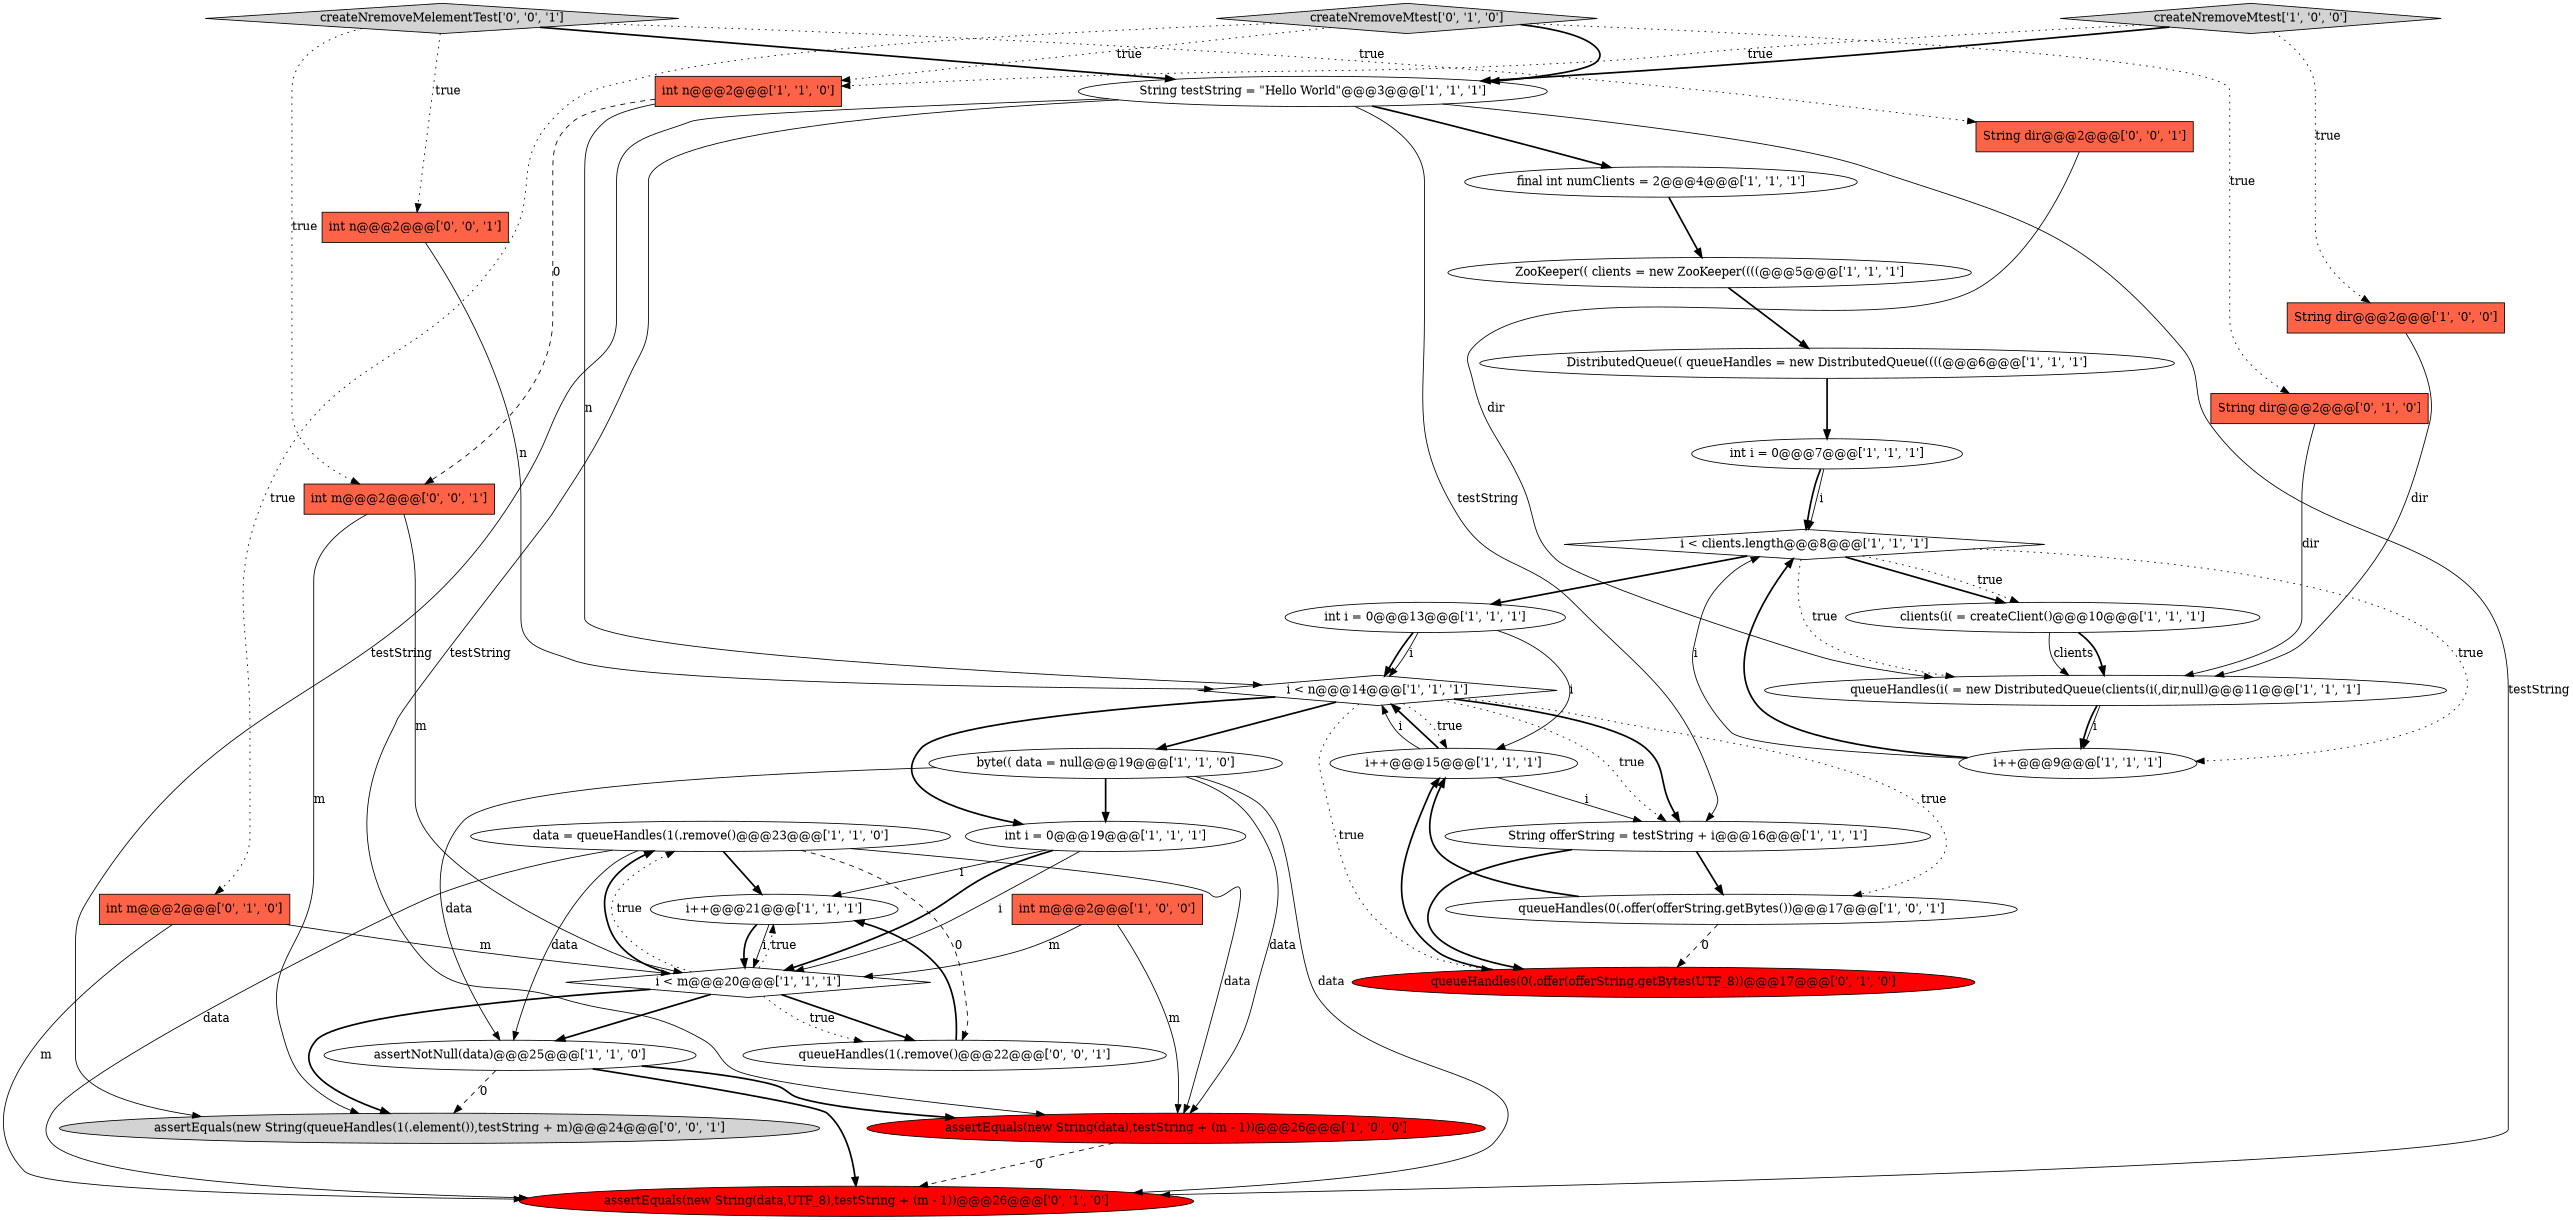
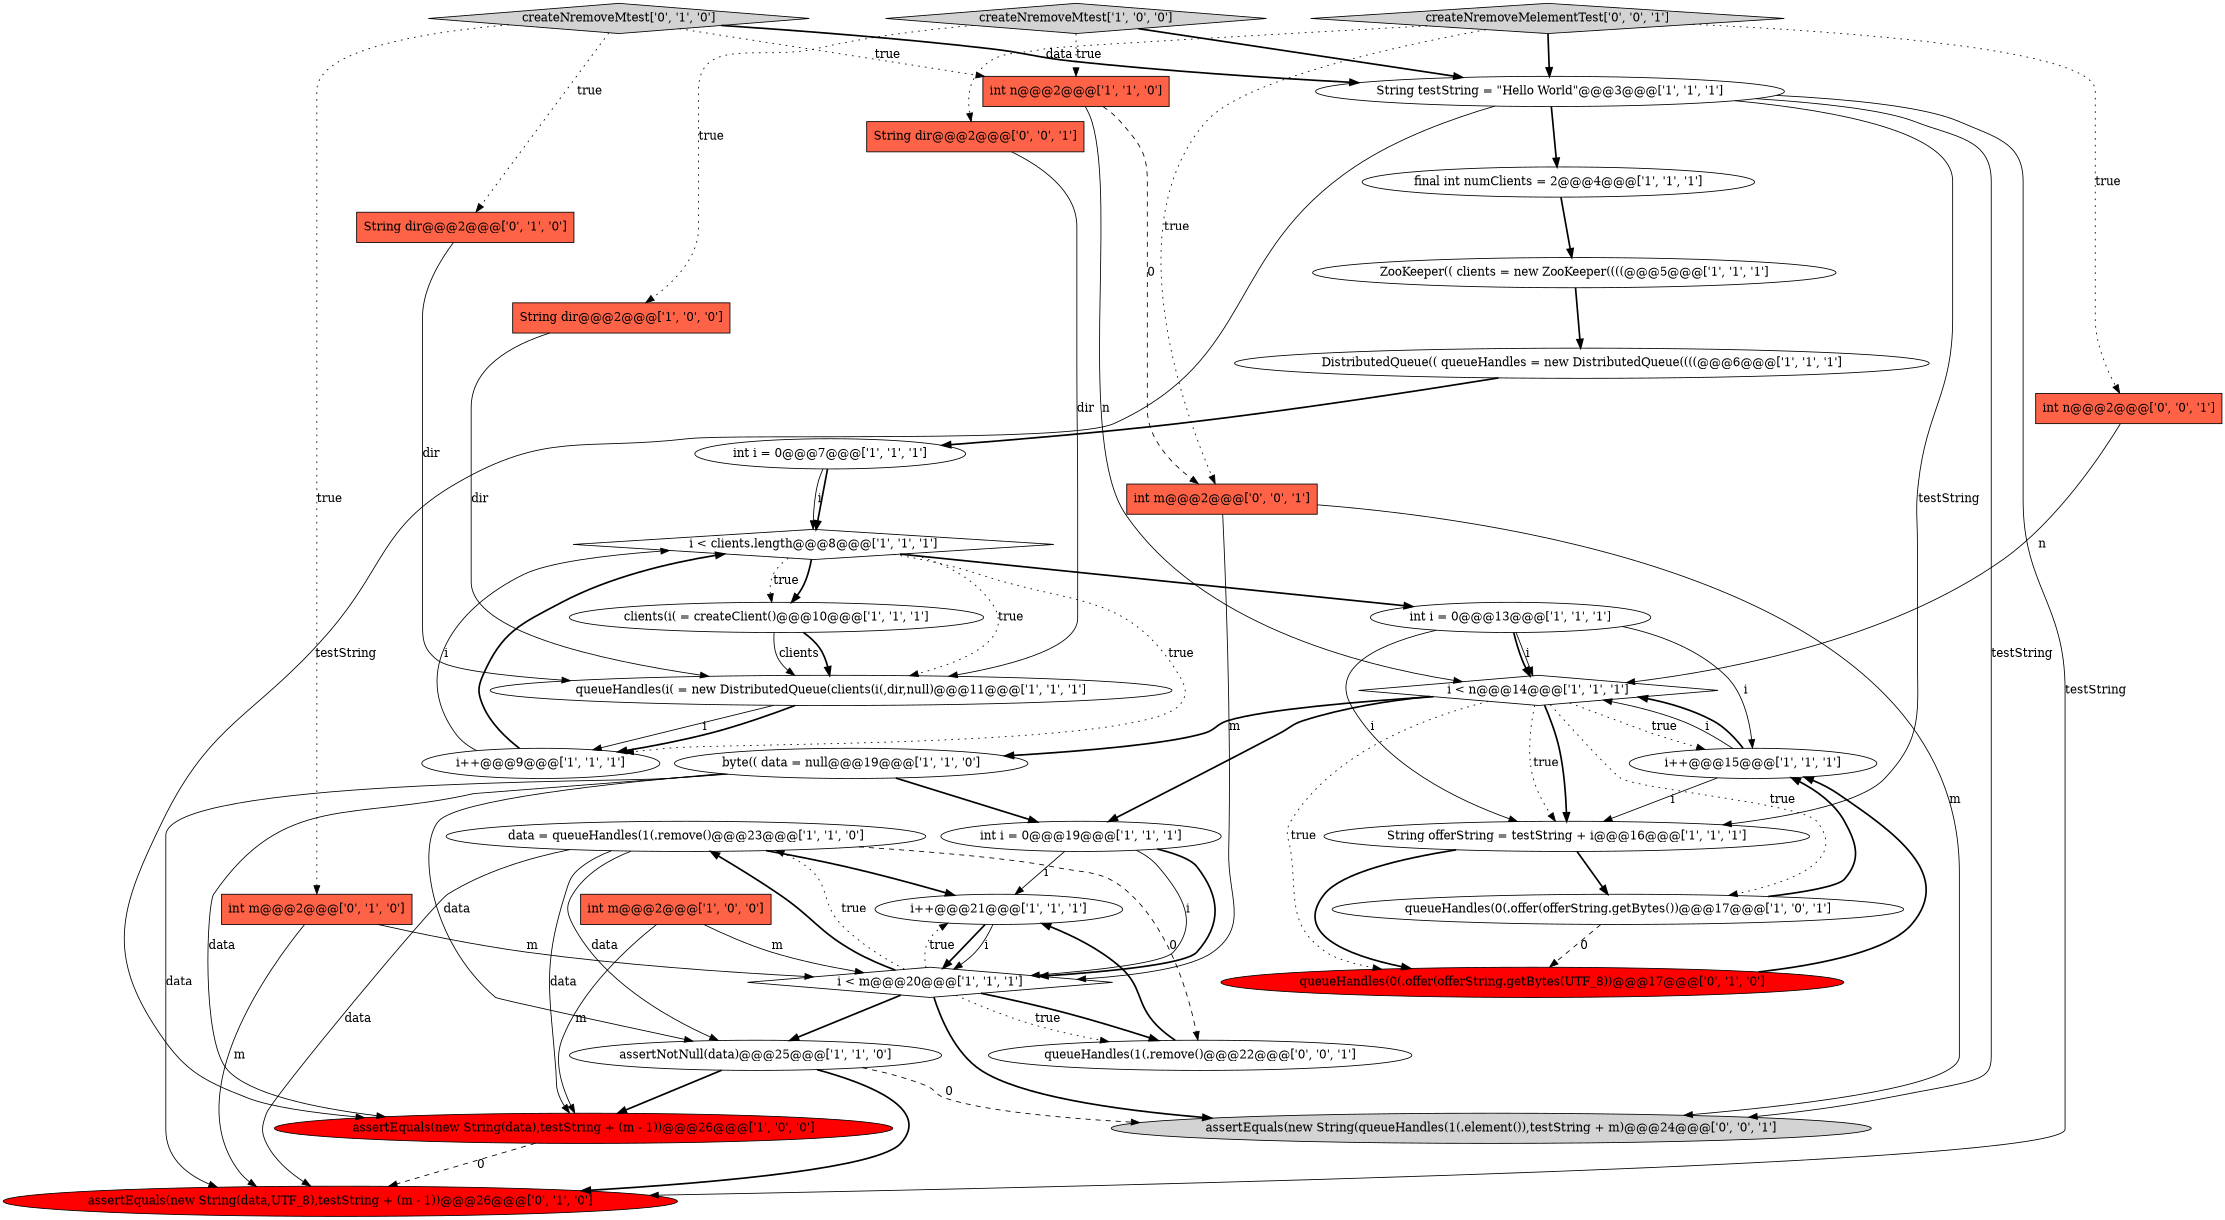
edge "createNremoveMelementTest['0', '0', '1']" -> "String dir@@@2@@@['0', '0', '1']": label "true" -> "data"
edge "int i = 0@@@13@@@['1', '1', '1']" -> "String offerString = testString + i@@@16@@@['1', '1', '1']": added, label "i"
